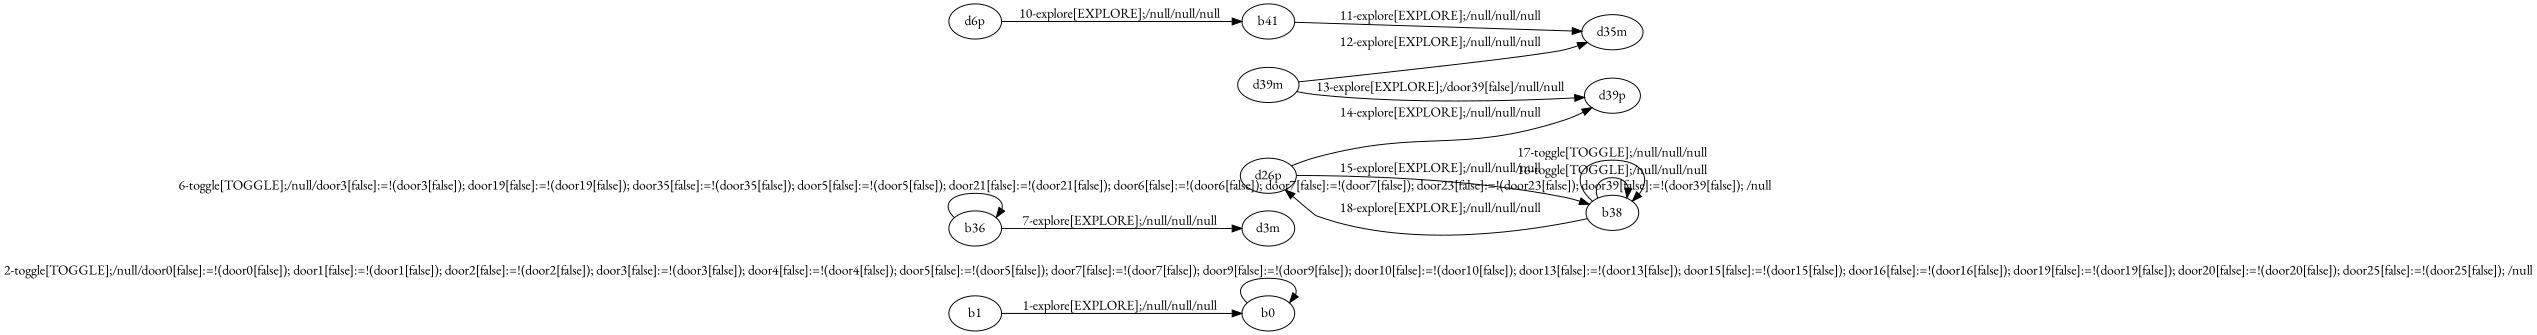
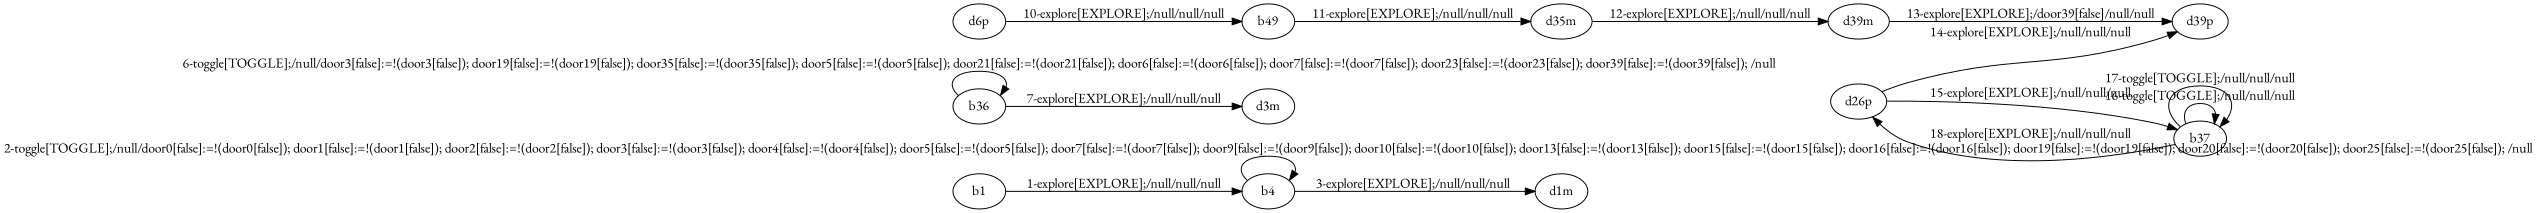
node "b41": label "b41" -> "b49"
edge "d39m" -> "d35m": reversed
node "d1m": added
node "b38": label "b38" -> "b37"
node "b0": label "b0" -> "b4"
